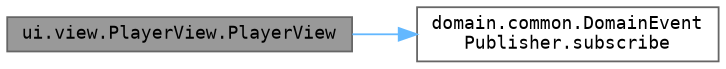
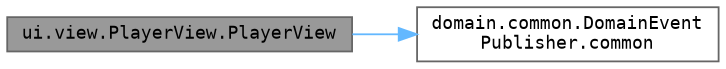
node "domain.common.DomainEvent Publisher.subscribe": label "domain.common.DomainEvent Publisher.subscribe" -> "domain.common.DomainEvent Publisher.common"
